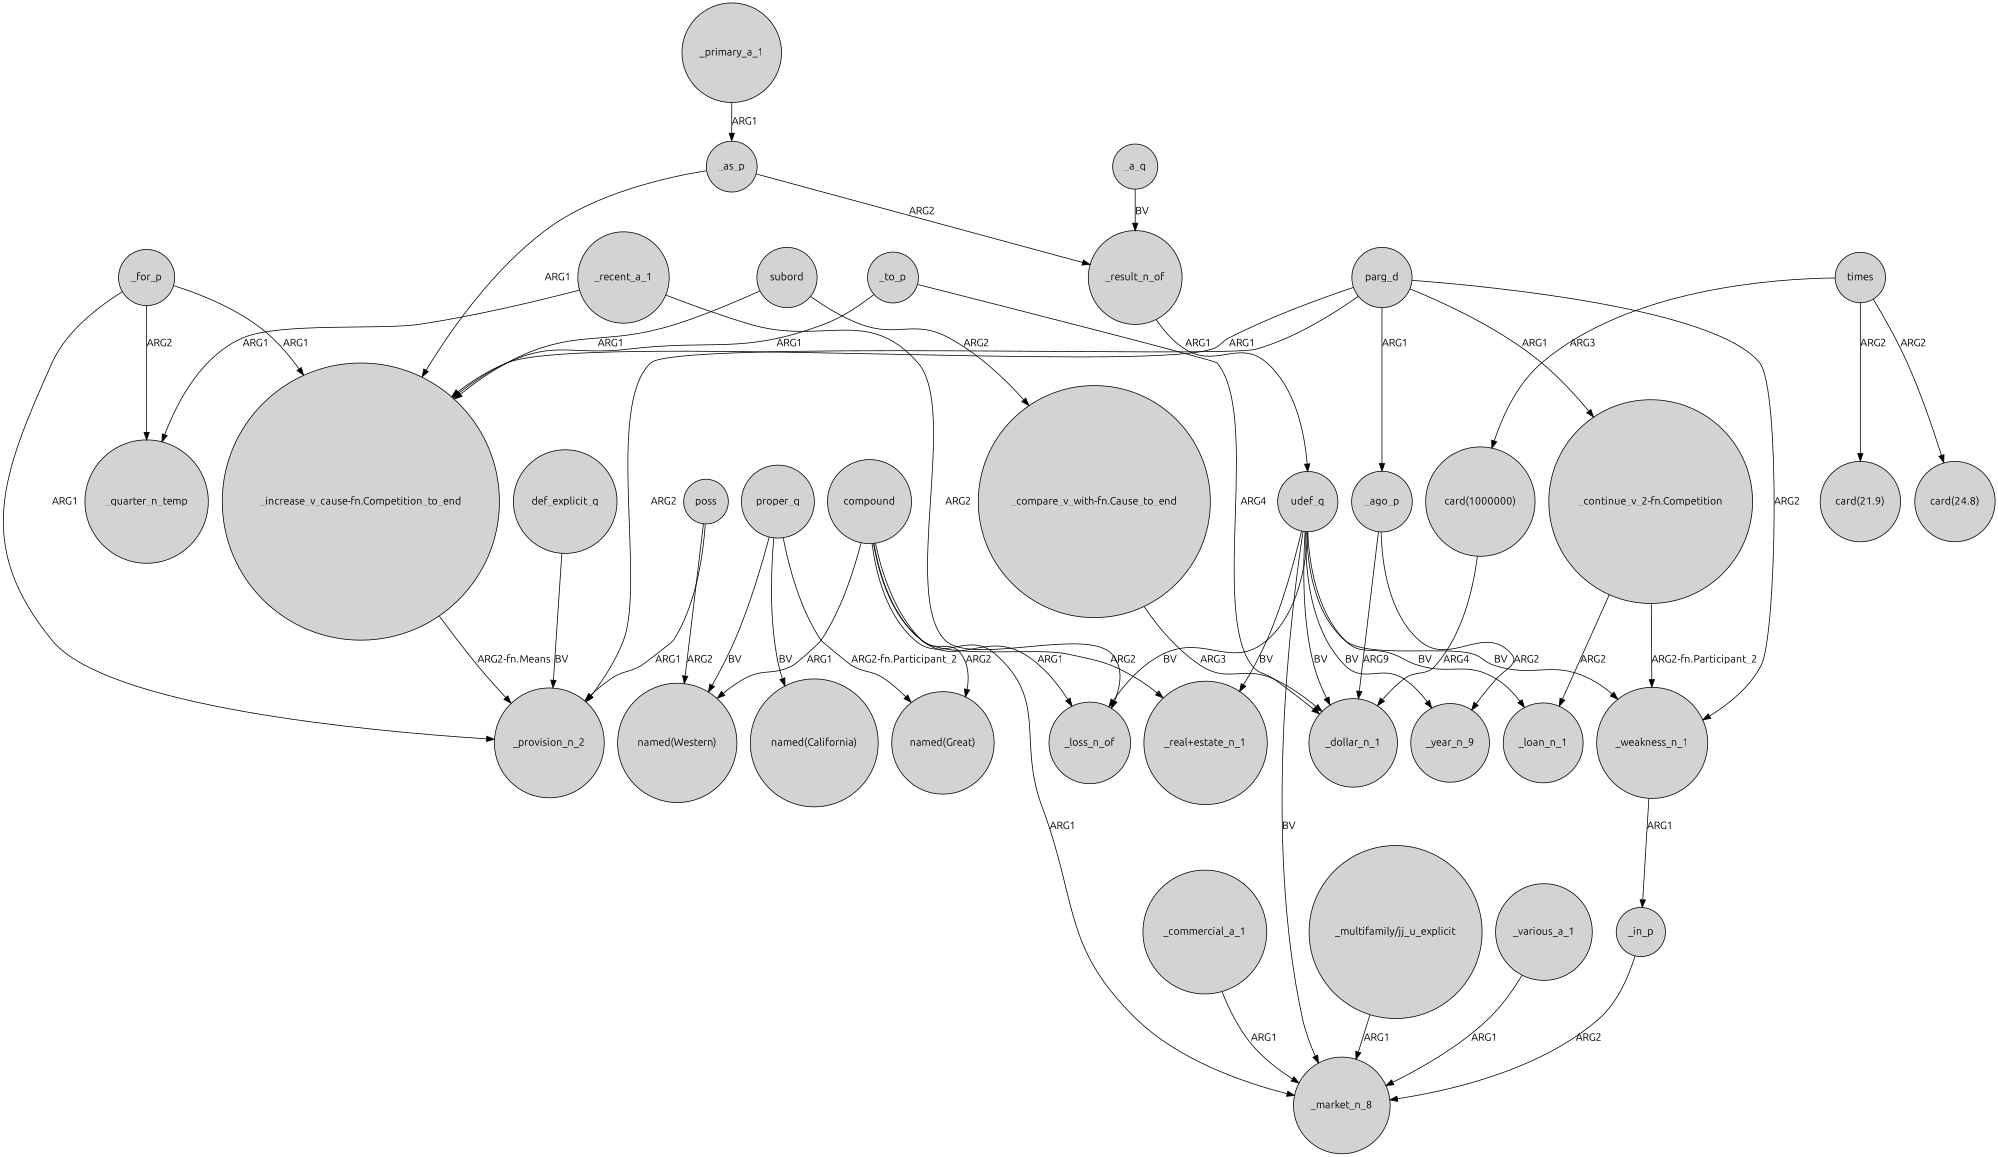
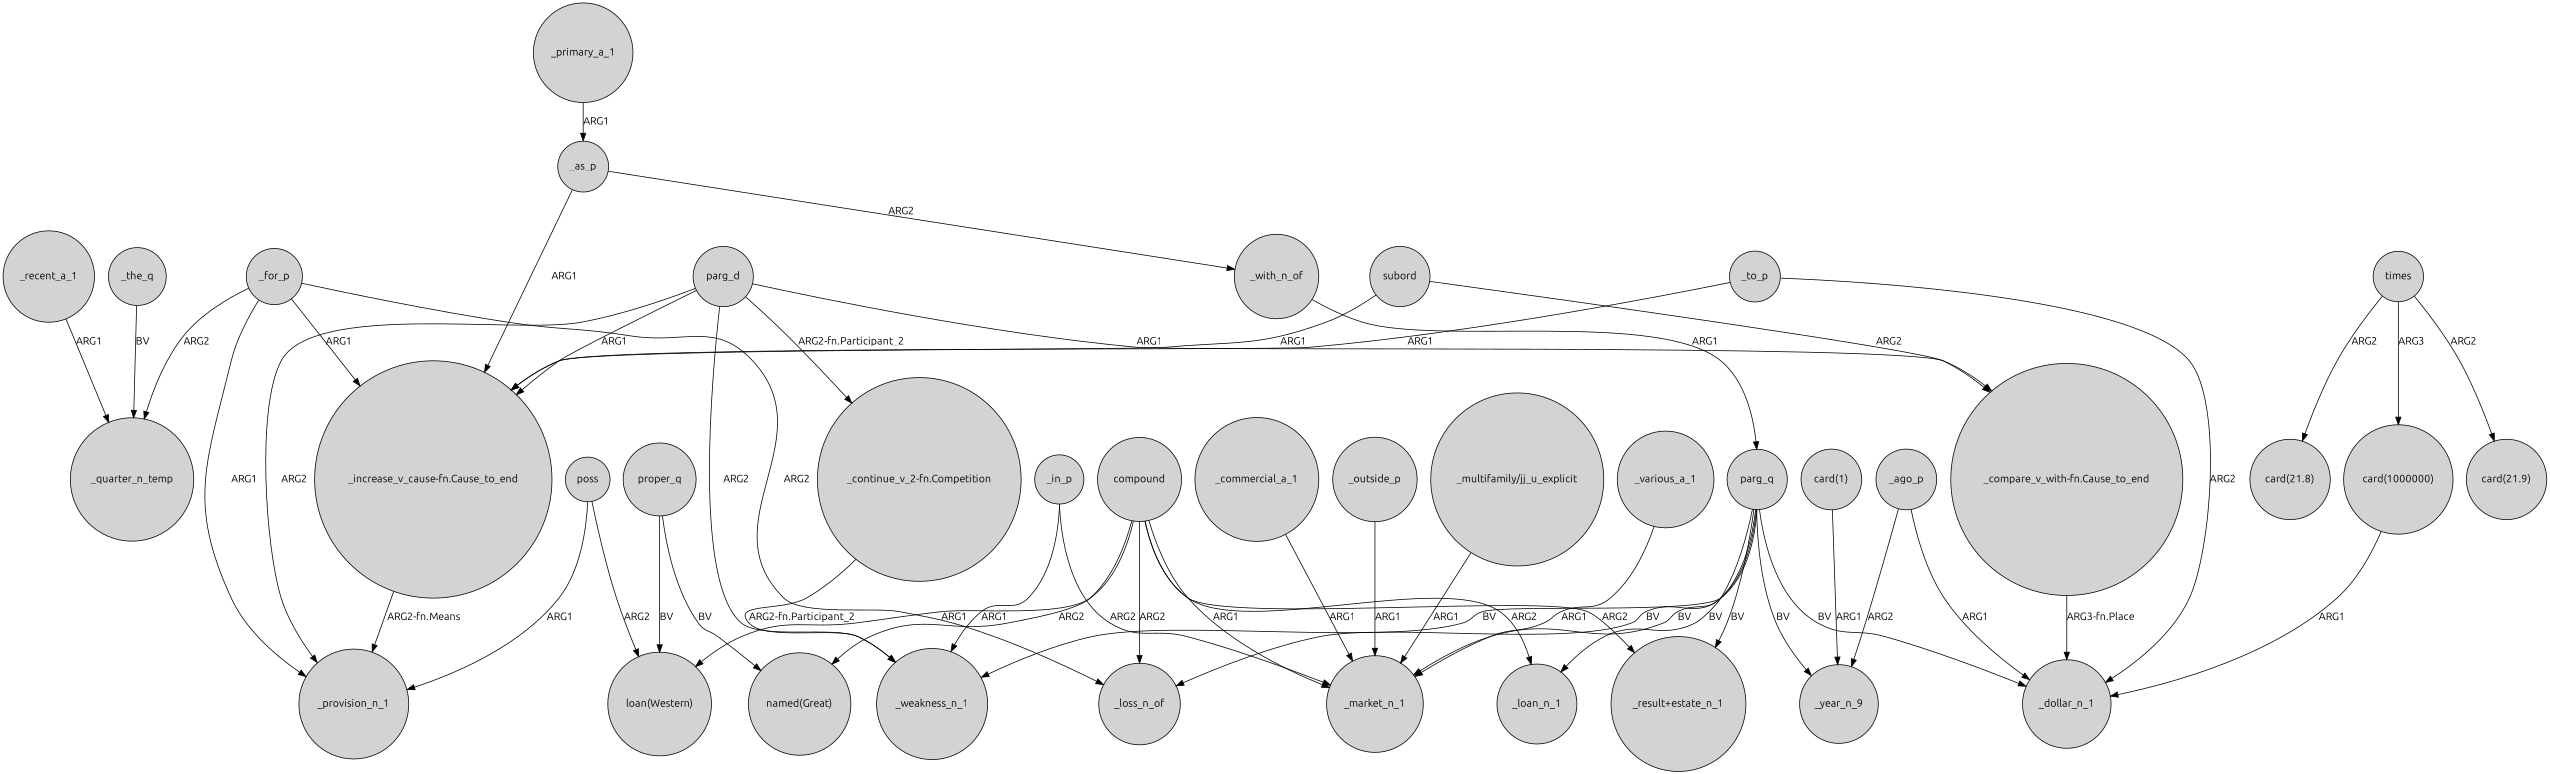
node "_a_q": removed
node "_the_q": added
node "_result_n_of": label "_result_n_of" -> "_with_n_of"
edge "parg_d" -> "_continue_v_2-fn.Competition": label "ARG1" -> "ARG2-fn.Participant_2"
edge "parg_d" -> "_ago_p": now "parg_d" -> "_compare_v_with-fn.Cause_to_end"
edge "_recent_a_1" -> "_loss_n_of": now "_for_p" -> "_loss_n_of"
node "_outside_p": added
node "card(1)": added
node "_increase_v_cause-fn.Competition_to_end": label "_increase_v_cause-fn.Competition_to_end" -> "_increase_v_cause-fn.Cause_to_end"
node "def_explicit_q": removed
edge "_to_p" -> "_dollar_n_1": label "ARG4" -> "ARG2"
node "udef_q": label "udef_q" -> "parg_q"
node "card(24.8)": label "card(24.8)" -> "card(21.8)"
edge "_continue_v_2-fn.Competition" -> "_loan_n_1": now "compound" -> "_loan_n_1"
edge "proper_q" -> "named(Great)": label "ARG2-fn.Participant_2" -> "BV"
edge "compound" -> "_loss_n_of": label "ARG1" -> "ARG2"
edge "_compare_v_with-fn.Cause_to_end" -> "_dollar_n_1": label "ARG3" -> "ARG3-fn.Place"
edge "_ago_p" -> "_dollar_n_1": label "ARG9" -> "ARG1"
edge "card(1000000)" -> "_dollar_n_1": label "ARG4" -> "ARG1"
node "_provision_n_2": label "_provision_n_2" -> "_provision_n_1"
node "named(Western)": label "named(Western)" -> "loan(Western)"
node "named(California)": removed
node "_real+estate_n_1": label "_real+estate_n_1" -> "_result+estate_n_1"
edge "_weakness_n_1" -> "_in_p": reversed
node "_market_n_8": label "_market_n_8" -> "_market_n_1"
